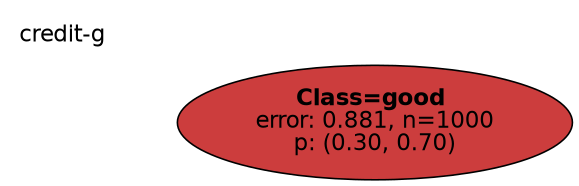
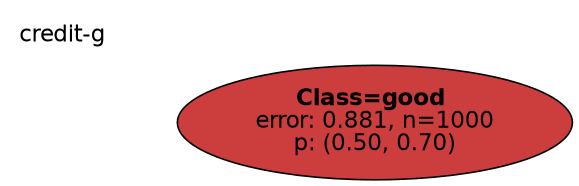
node "Class=good": text "p: (0.30, 0.70)" -> "p: (0.50, 0.70)"
